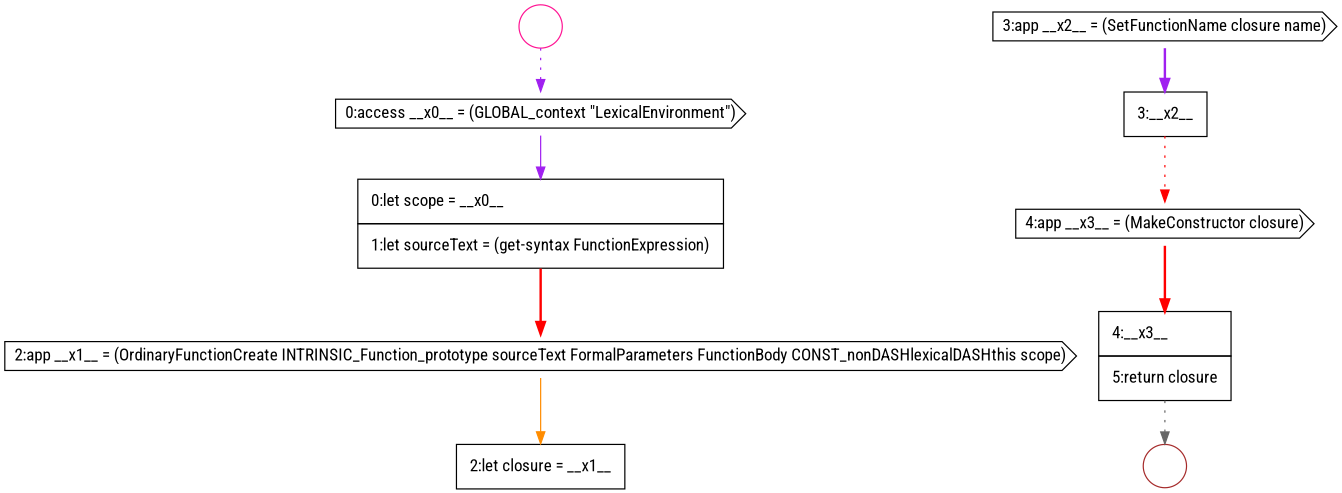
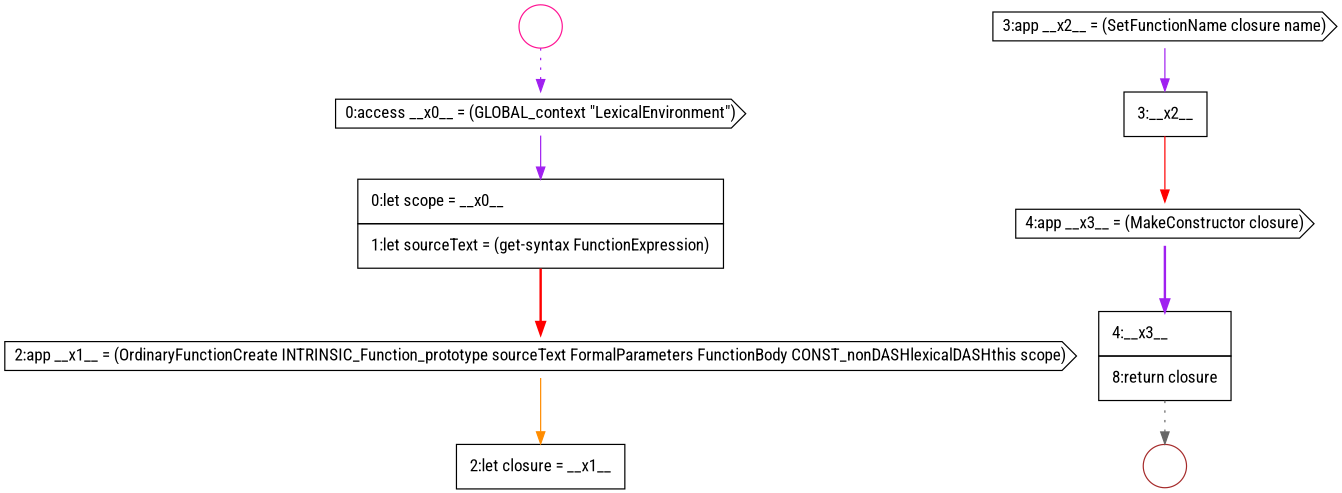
edge "3:app __x2__ = (SetFunctionName closure name)" -> "3:__x2__": style bold -> solid
edge "3:__x2__" -> "4:app __x3__ = (MakeConstructor closure)": style dotted -> solid
edge "4:app __x3__ = (MakeConstructor closure)" -> "4:__x3__": color red -> purple
node "4:__x3__": text "5:return closure" -> "8:return closure"
